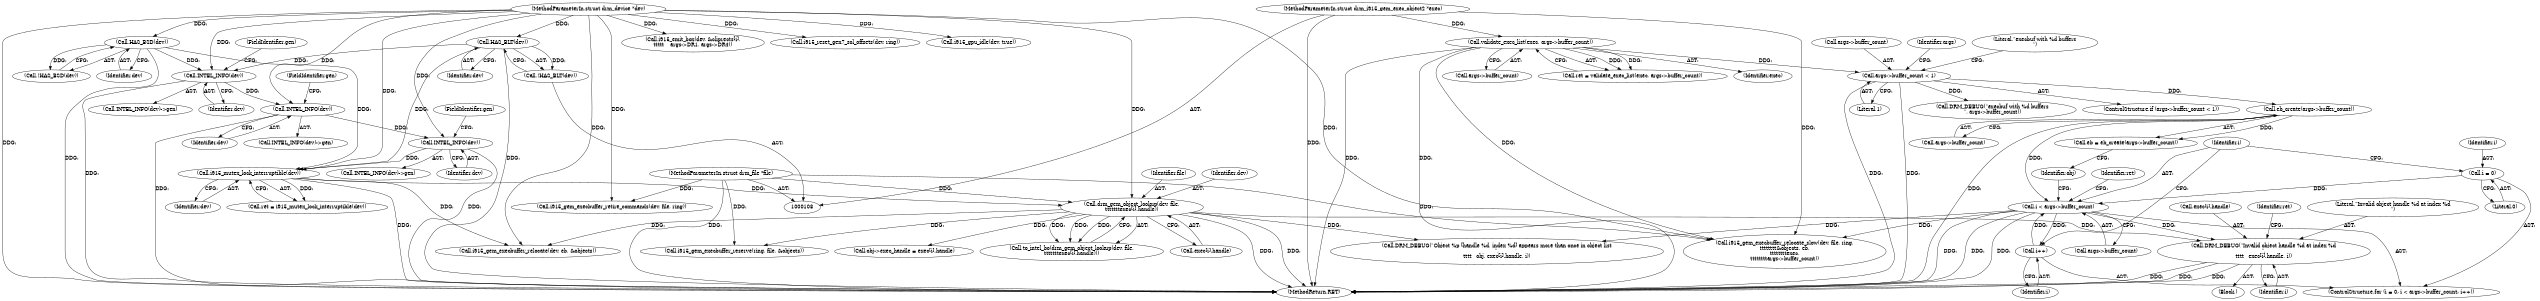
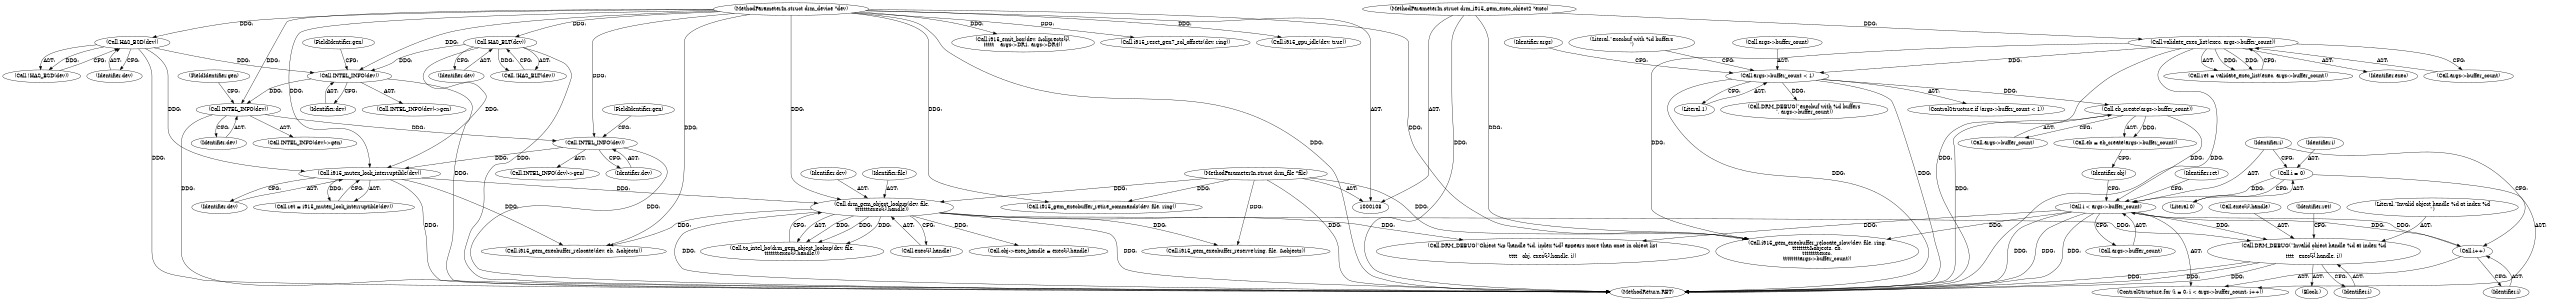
edge "(Call,!HAS_BLT(dev))" -> "1000108": now "(MethodParameterIn,struct drm_device *dev)" -> "1000108"
